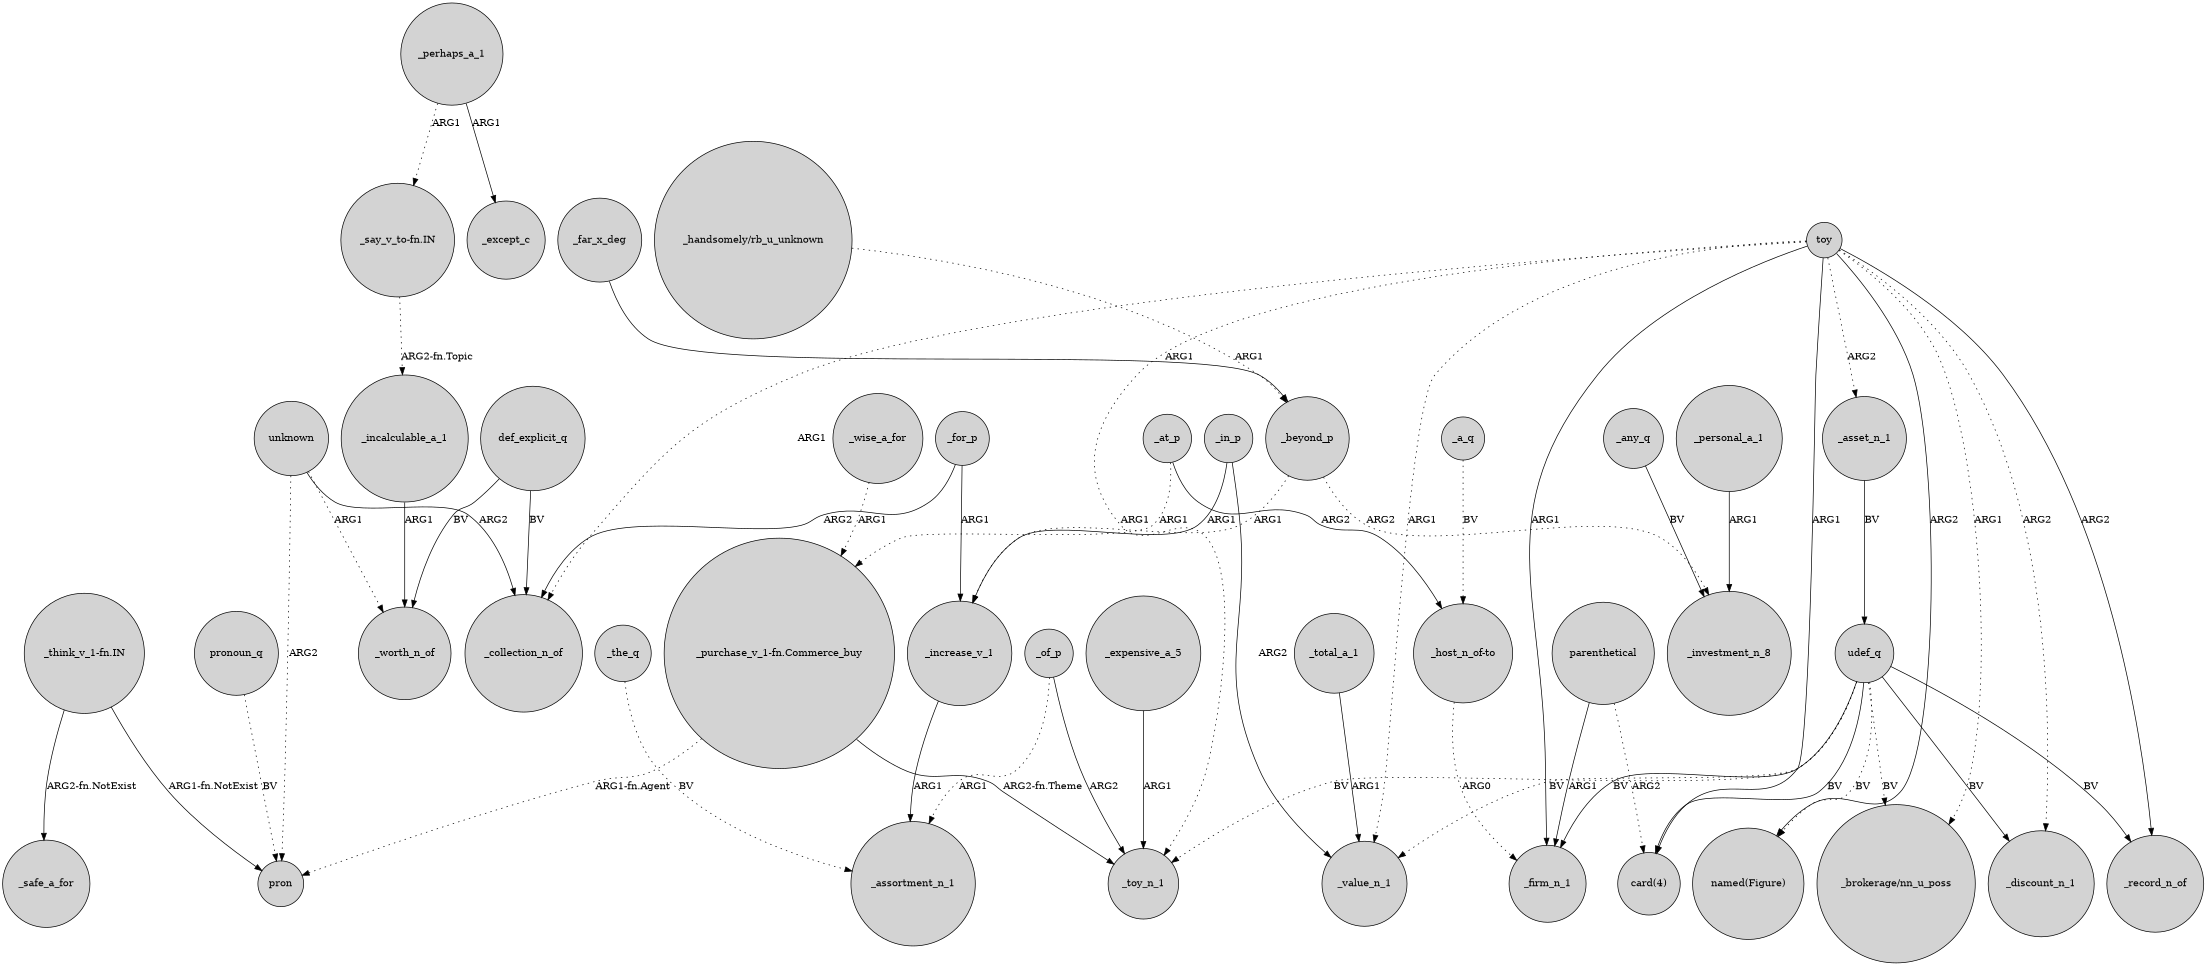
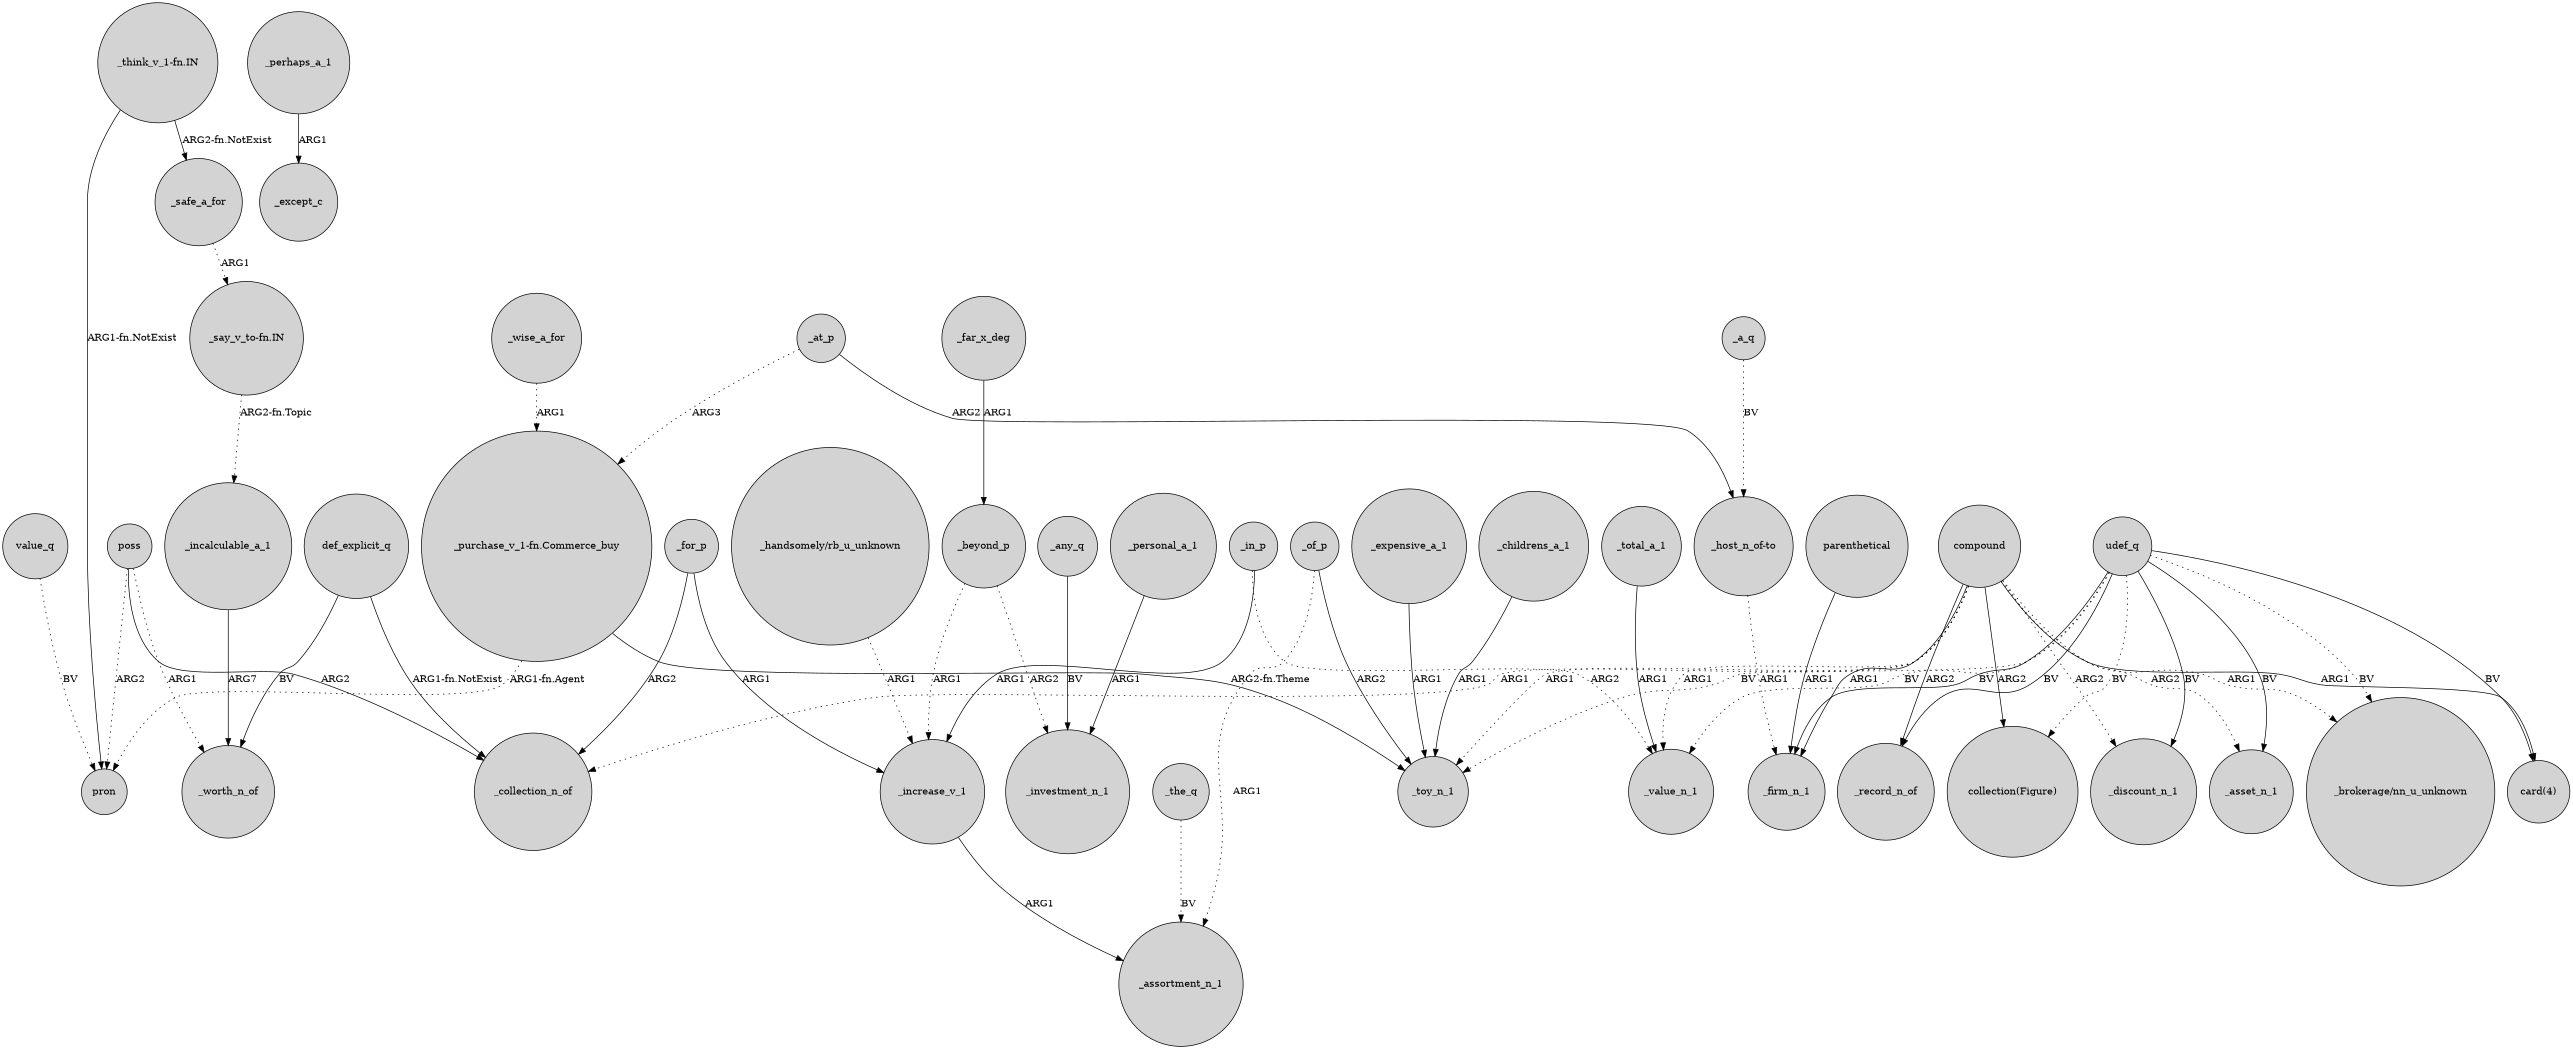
edge "_perhaps_a_1" -> "_say_v_to-fn.IN": now "_safe_a_for" -> "_say_v_to-fn.IN"
node "toy": label "toy" -> "compound"
edge "_handsomely/rb_u_unknown" -> "_beyond_p": now "_handsomely/rb_u_unknown" -> "_increase_v_1"
node "unknown": label "unknown" -> "poss"
edge "_incalculable_a_1" -> "_worth_n_of": label "ARG1" -> "ARG7"
edge "def_explicit_q" -> "_collection_n_of": label "BV" -> "ARG1-fn.NotExist"
edge "_at_p" -> "_purchase_v_1-fn.Commerce_buy": label "ARG1" -> "ARG3"
node "_childrens_a_1": added
edge "_asset_n_1" -> "udef_q": reversed
node "pronoun_q": label "pronoun_q" -> "value_q"
node "_expensive_a_5": label "_expensive_a_5" -> "_expensive_a_1"
node "_investment_n_8": label "_investment_n_8" -> "_investment_n_1"
edge "_in_p" -> "_value_n_1": style solid -> dotted
edge "parenthetical" -> "card(4)": removed, label "ARG2"
edge "_host_n_of-to" -> "_firm_n_1": label "ARG0" -> "ARG1"
node "named(Figure)": label "named(Figure)" -> "collection(Figure)"
node "_brokerage/nn_u_poss": label "_brokerage/nn_u_poss" -> "_brokerage/nn_u_unknown"
